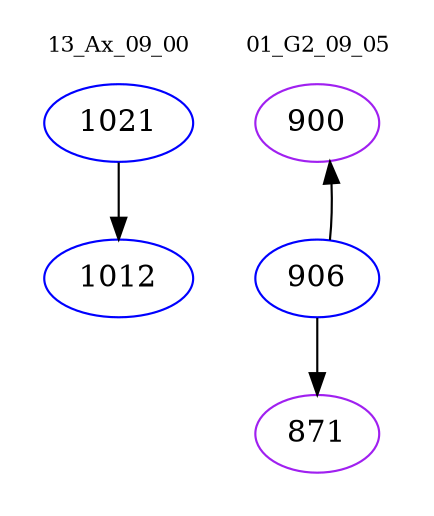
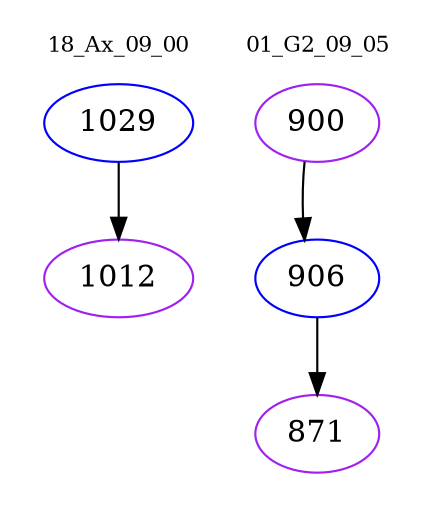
cluster "13_Ax_09_00": label "13_Ax_09_00" -> "18_Ax_09_00"
node "1021": label "1021" -> "1029"
edge "906" -> "900": reversed
node "1012": color blue -> purple
